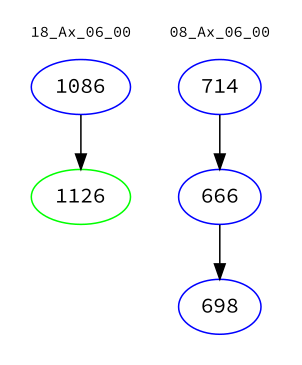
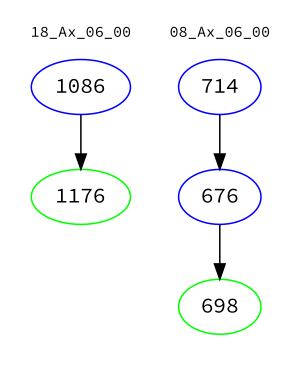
node "1126": label "1126" -> "1176"
node "666": label "666" -> "676"
node "698": color blue -> green
